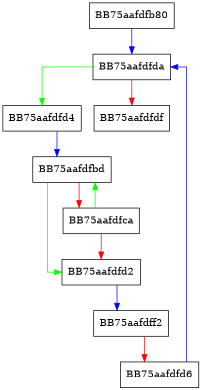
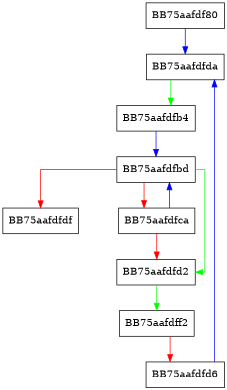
node "BB75aafdfb80": label "BB75aafdfb80" -> "BB75aafdf80"
edge "BB75aafdfda" -> "BB75aafdfdf": now "BB75aafdfbd" -> "BB75aafdfdf"
node "BB75aafdfd4": label "BB75aafdfd4" -> "BB75aafdfb4"
edge "BB75aafdfca" -> "BB75aafdfbd": color green -> blue
edge "BB75aafdfd2" -> "BB75aafdff2": color blue -> green
